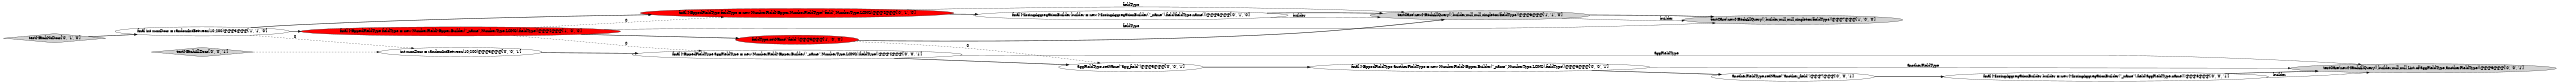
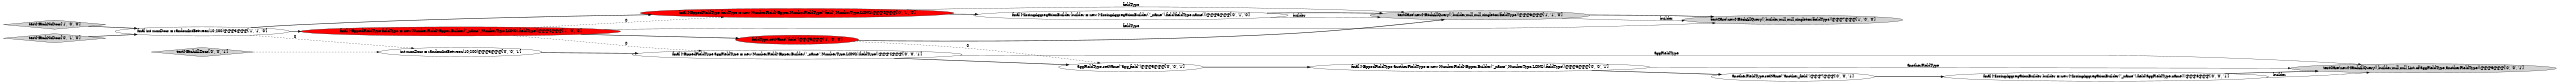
node "testMatchNoDocs['1', '0', '0']": added
